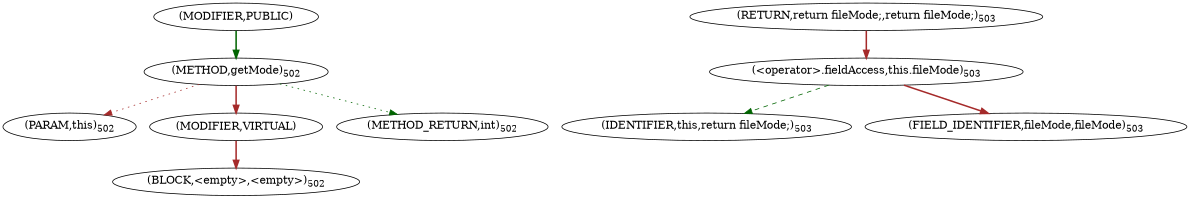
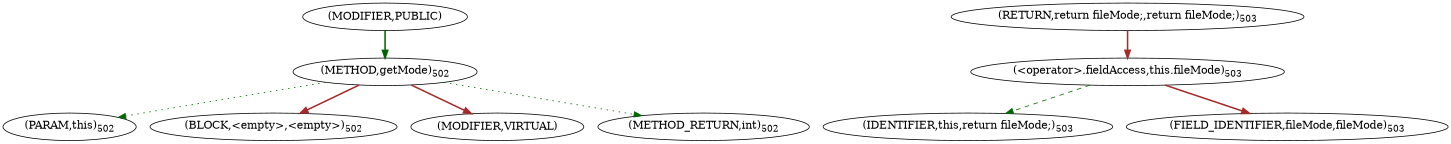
edge "(METHOD,getMode)" -> "(PARAM,this)": color brown -> darkgreen
edge "(MODIFIER,VIRTUAL)" -> "(BLOCK,<empty>,<empty>)": now "(METHOD,getMode)" -> "(BLOCK,<empty>,<empty>)"
